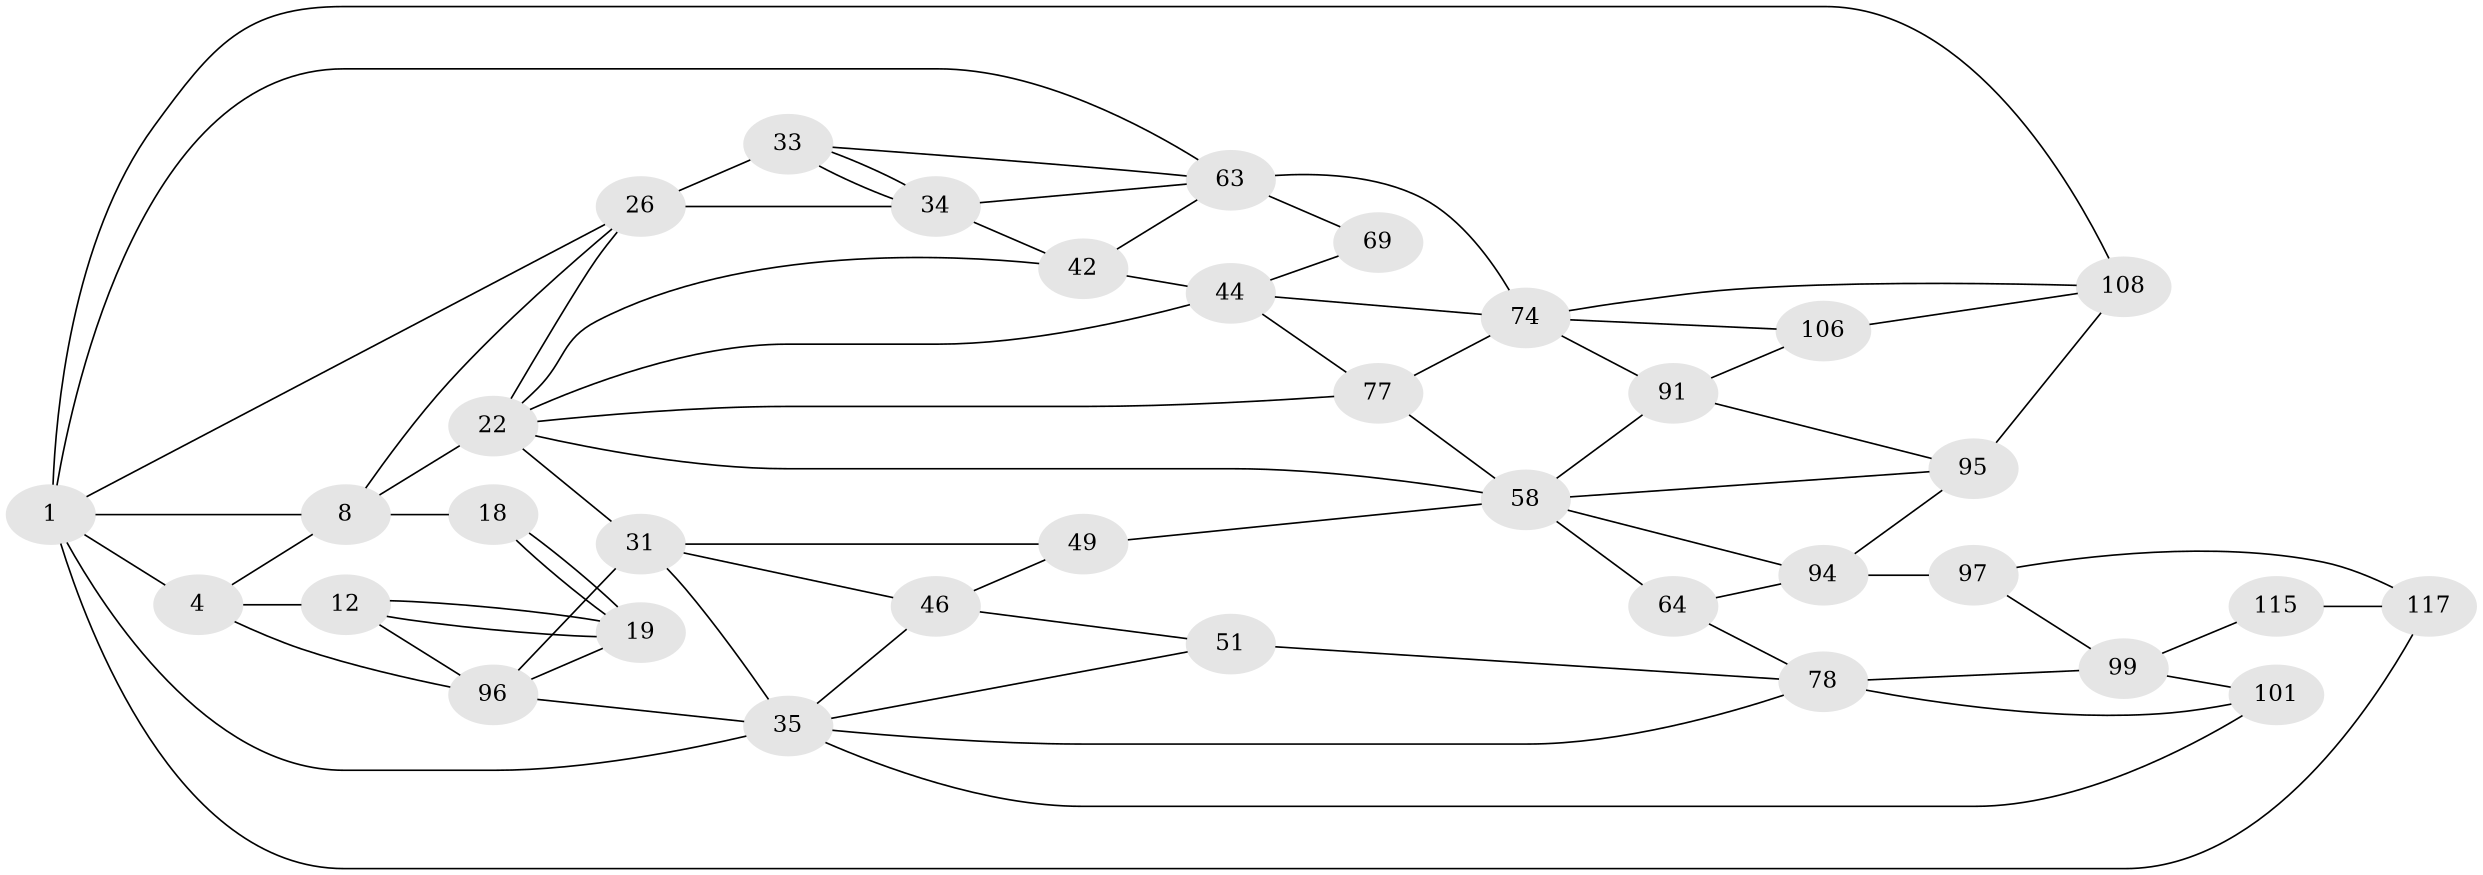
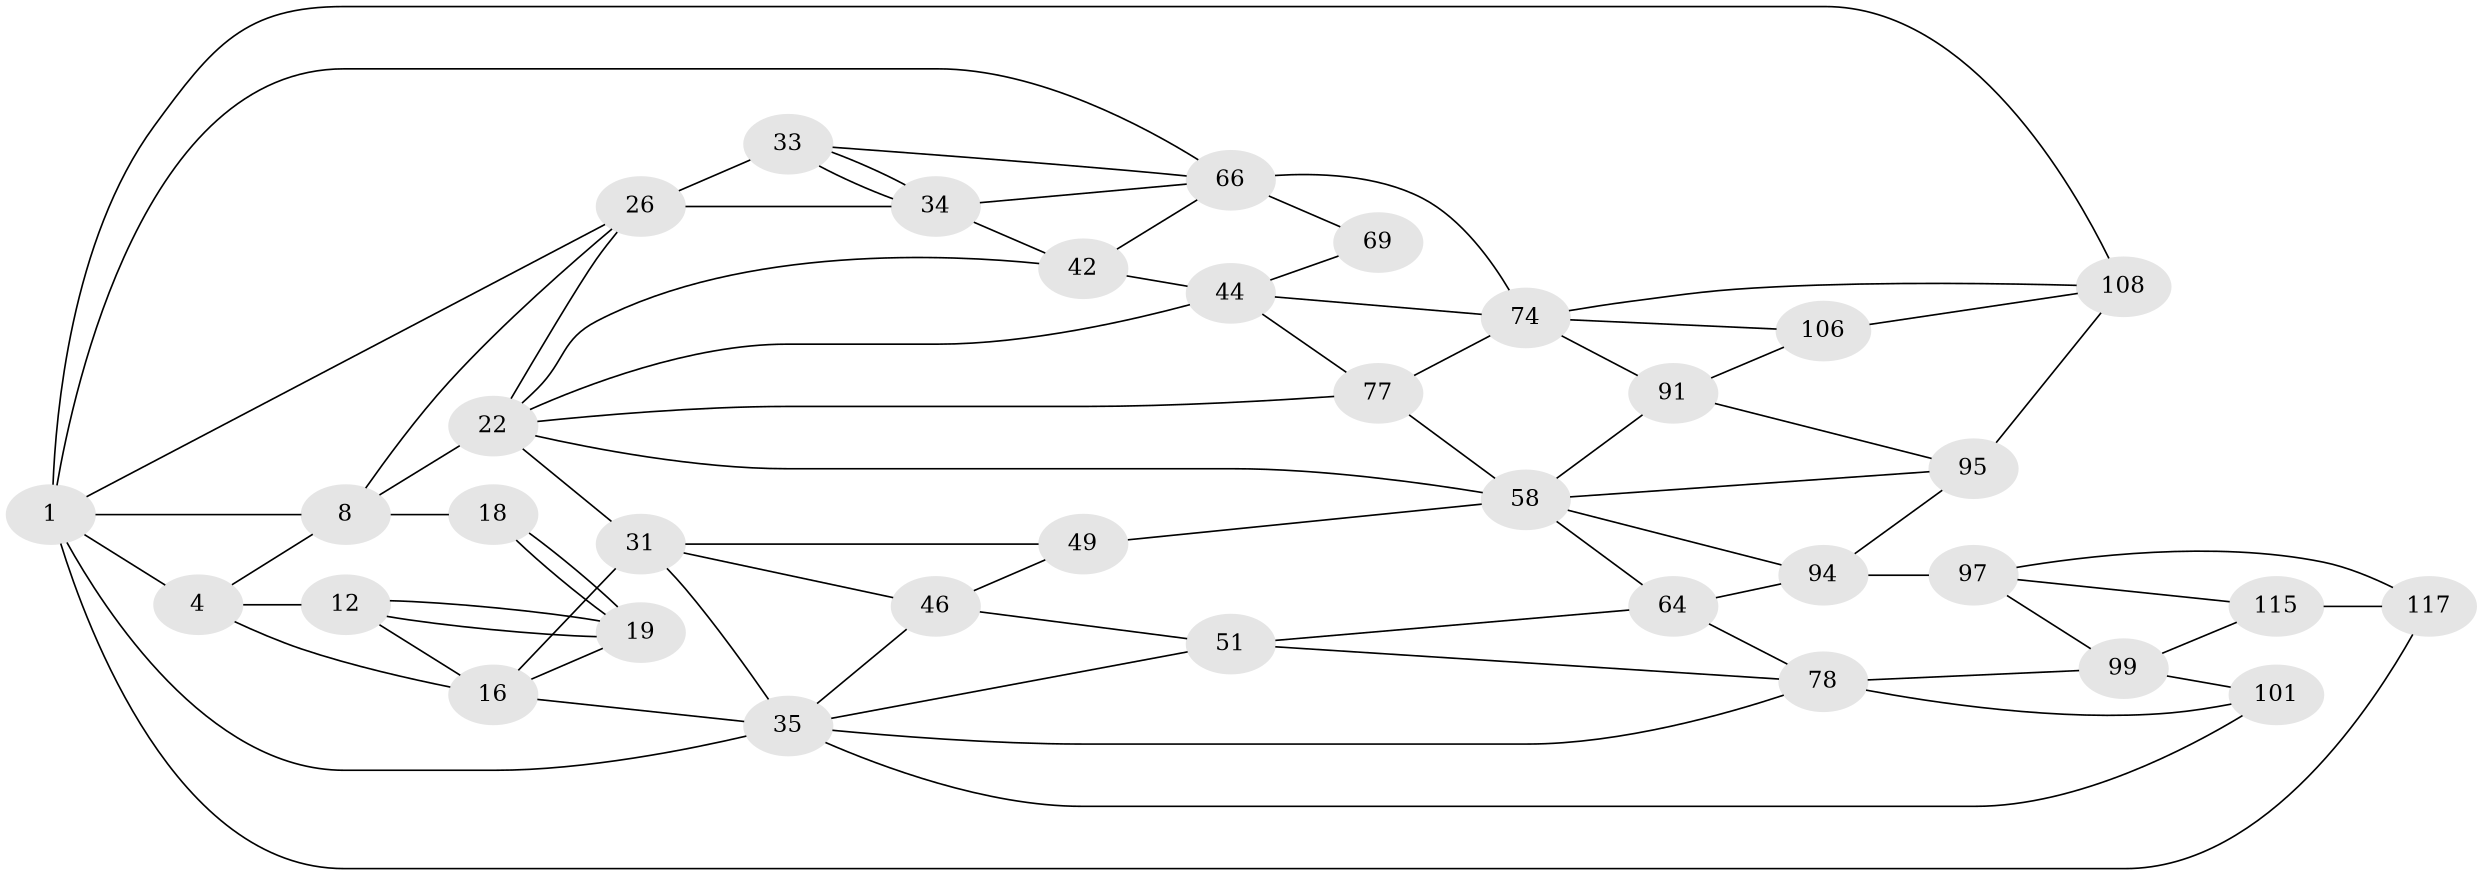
node "63": label "63" -> "66"
edge "97" -- "115": added
edge "64" -- "51": added
node "96": label "96" -> "16"
